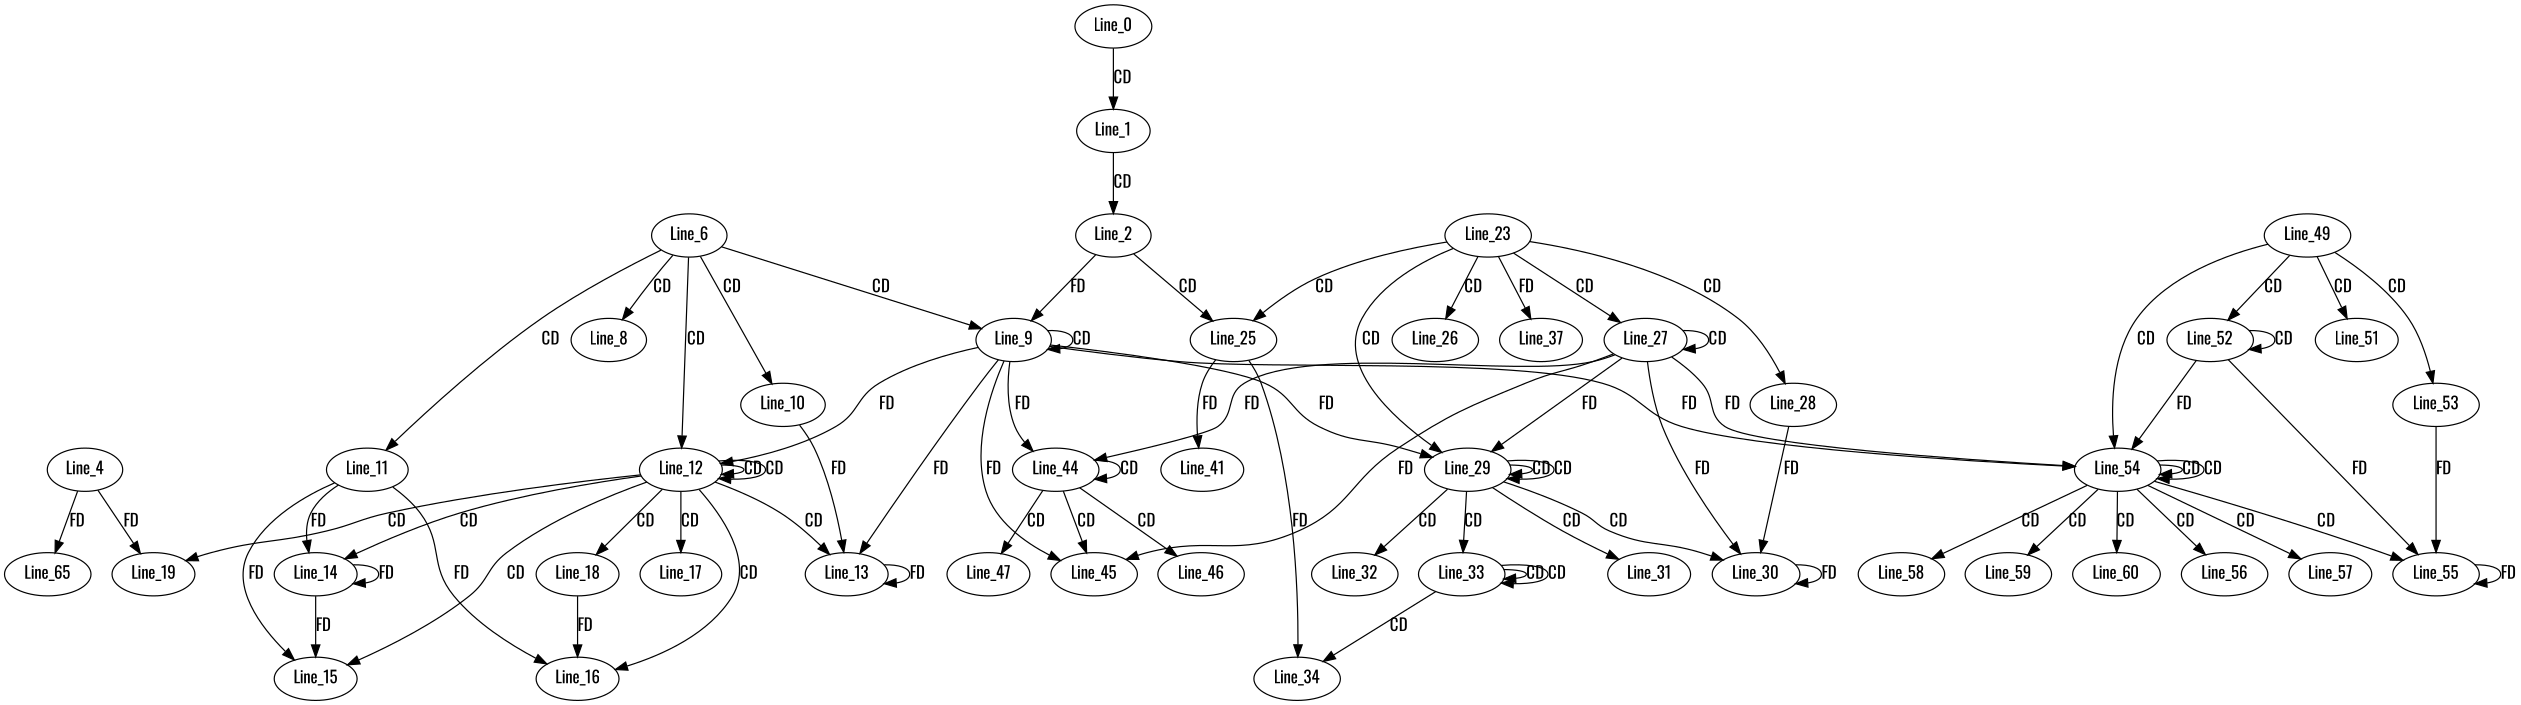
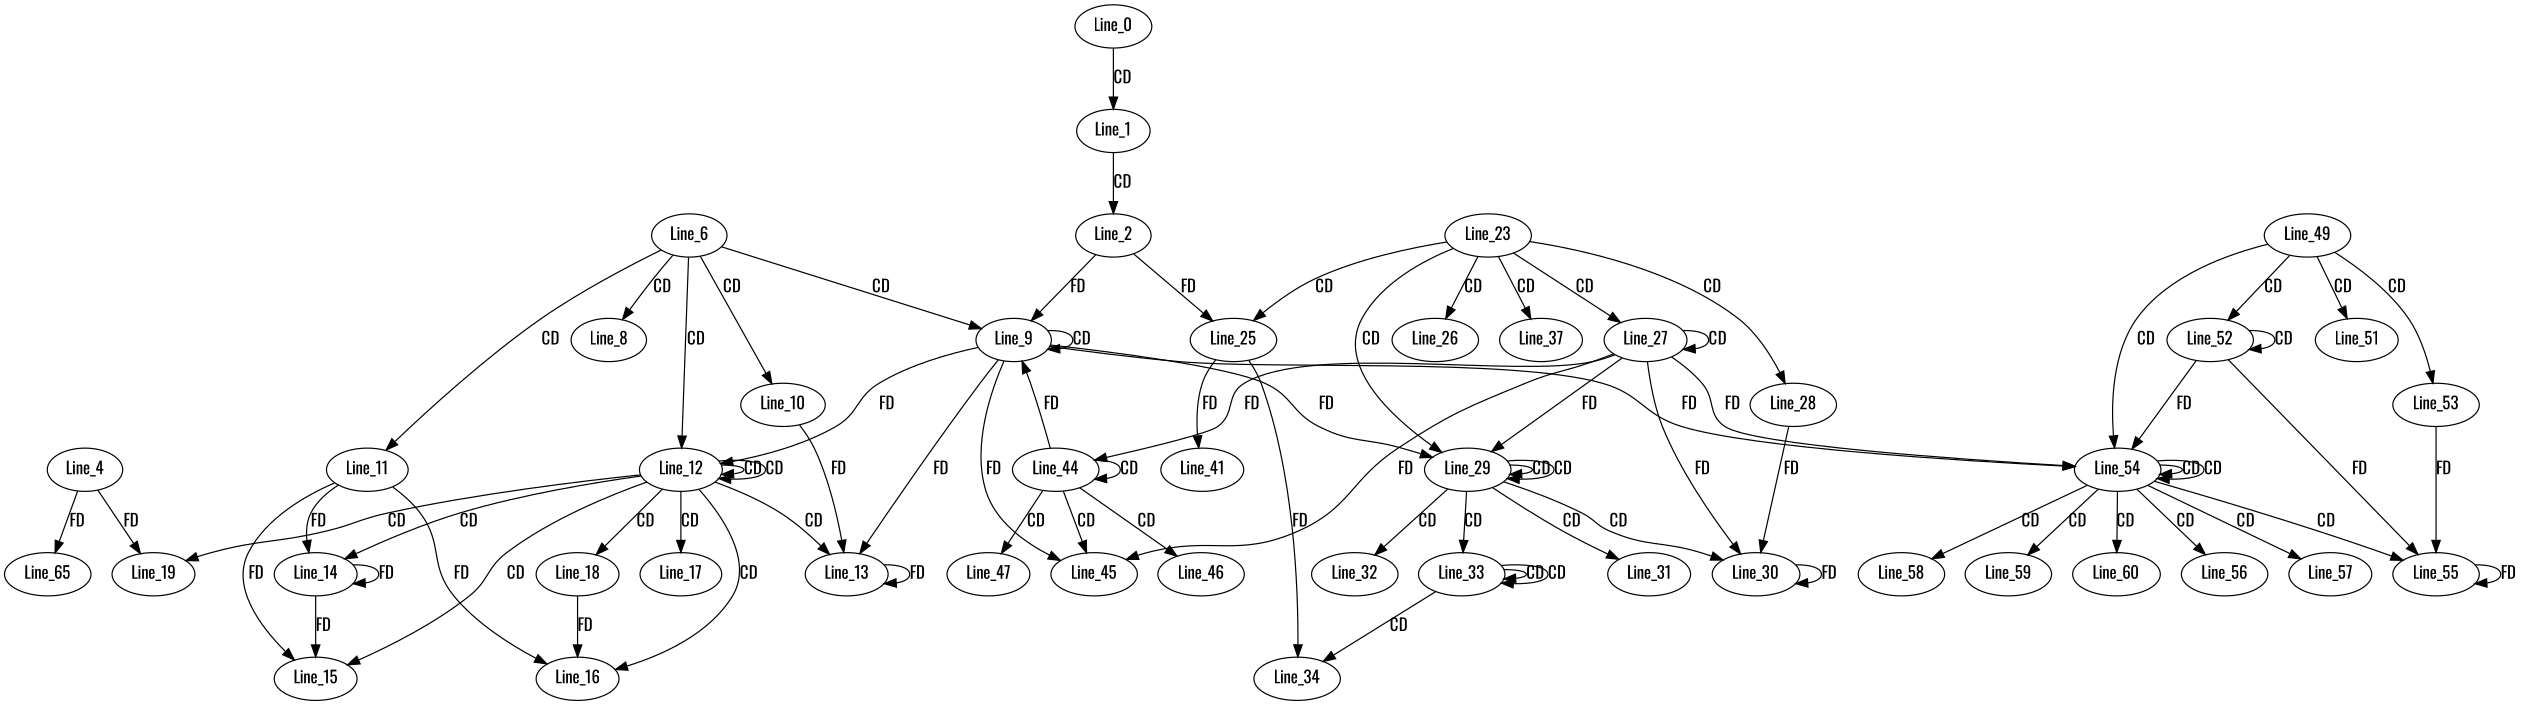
edge "Line_2" -> "Line_25": label "CD" -> "FD"
edge "Line_23" -> "Line_37": label "FD" -> "CD"
edge "Line_9" -> "Line_44": reversed
